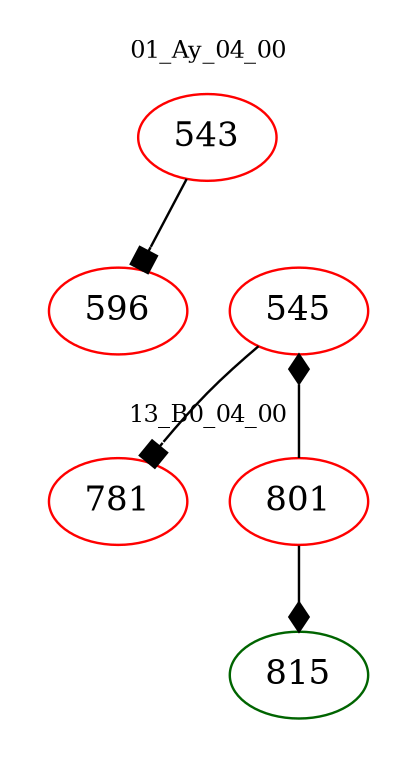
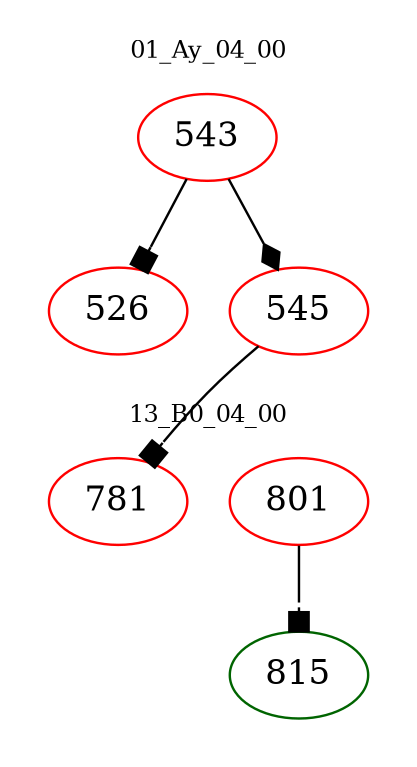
node "596": label "596" -> "526"
edge "801" -> "545": now "543" -> "545"
edge "801" -> "815": arrowhead diamond -> box
